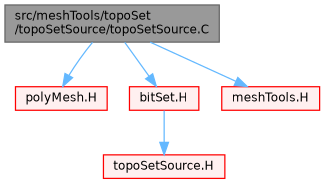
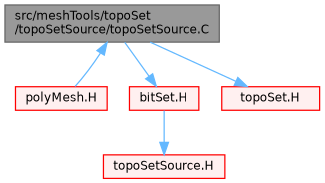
edge "src/meshTools/topoSet /topoSetSource/topoSetSource.C" -> "polyMesh.H": reversed
node "meshTools.H": label "meshTools.H" -> "topoSet.H"
